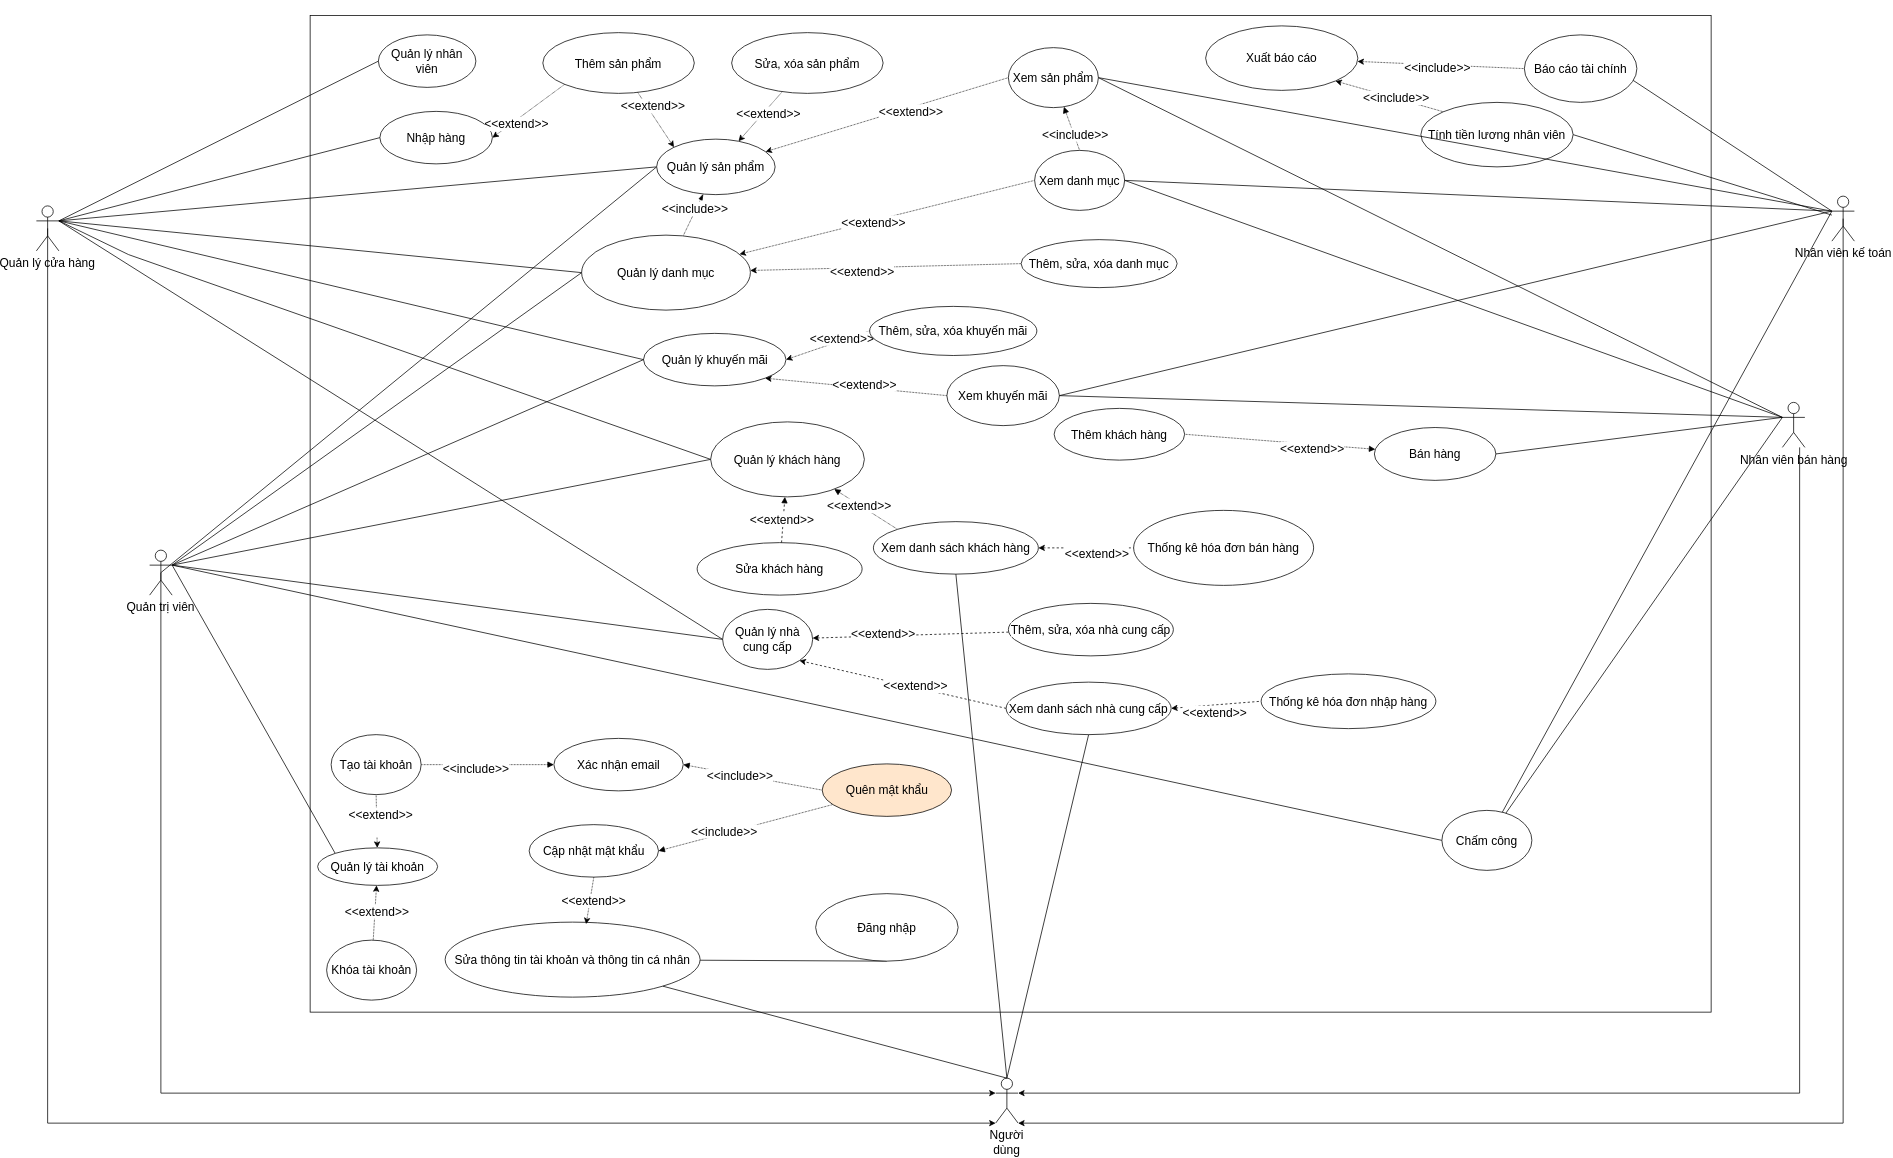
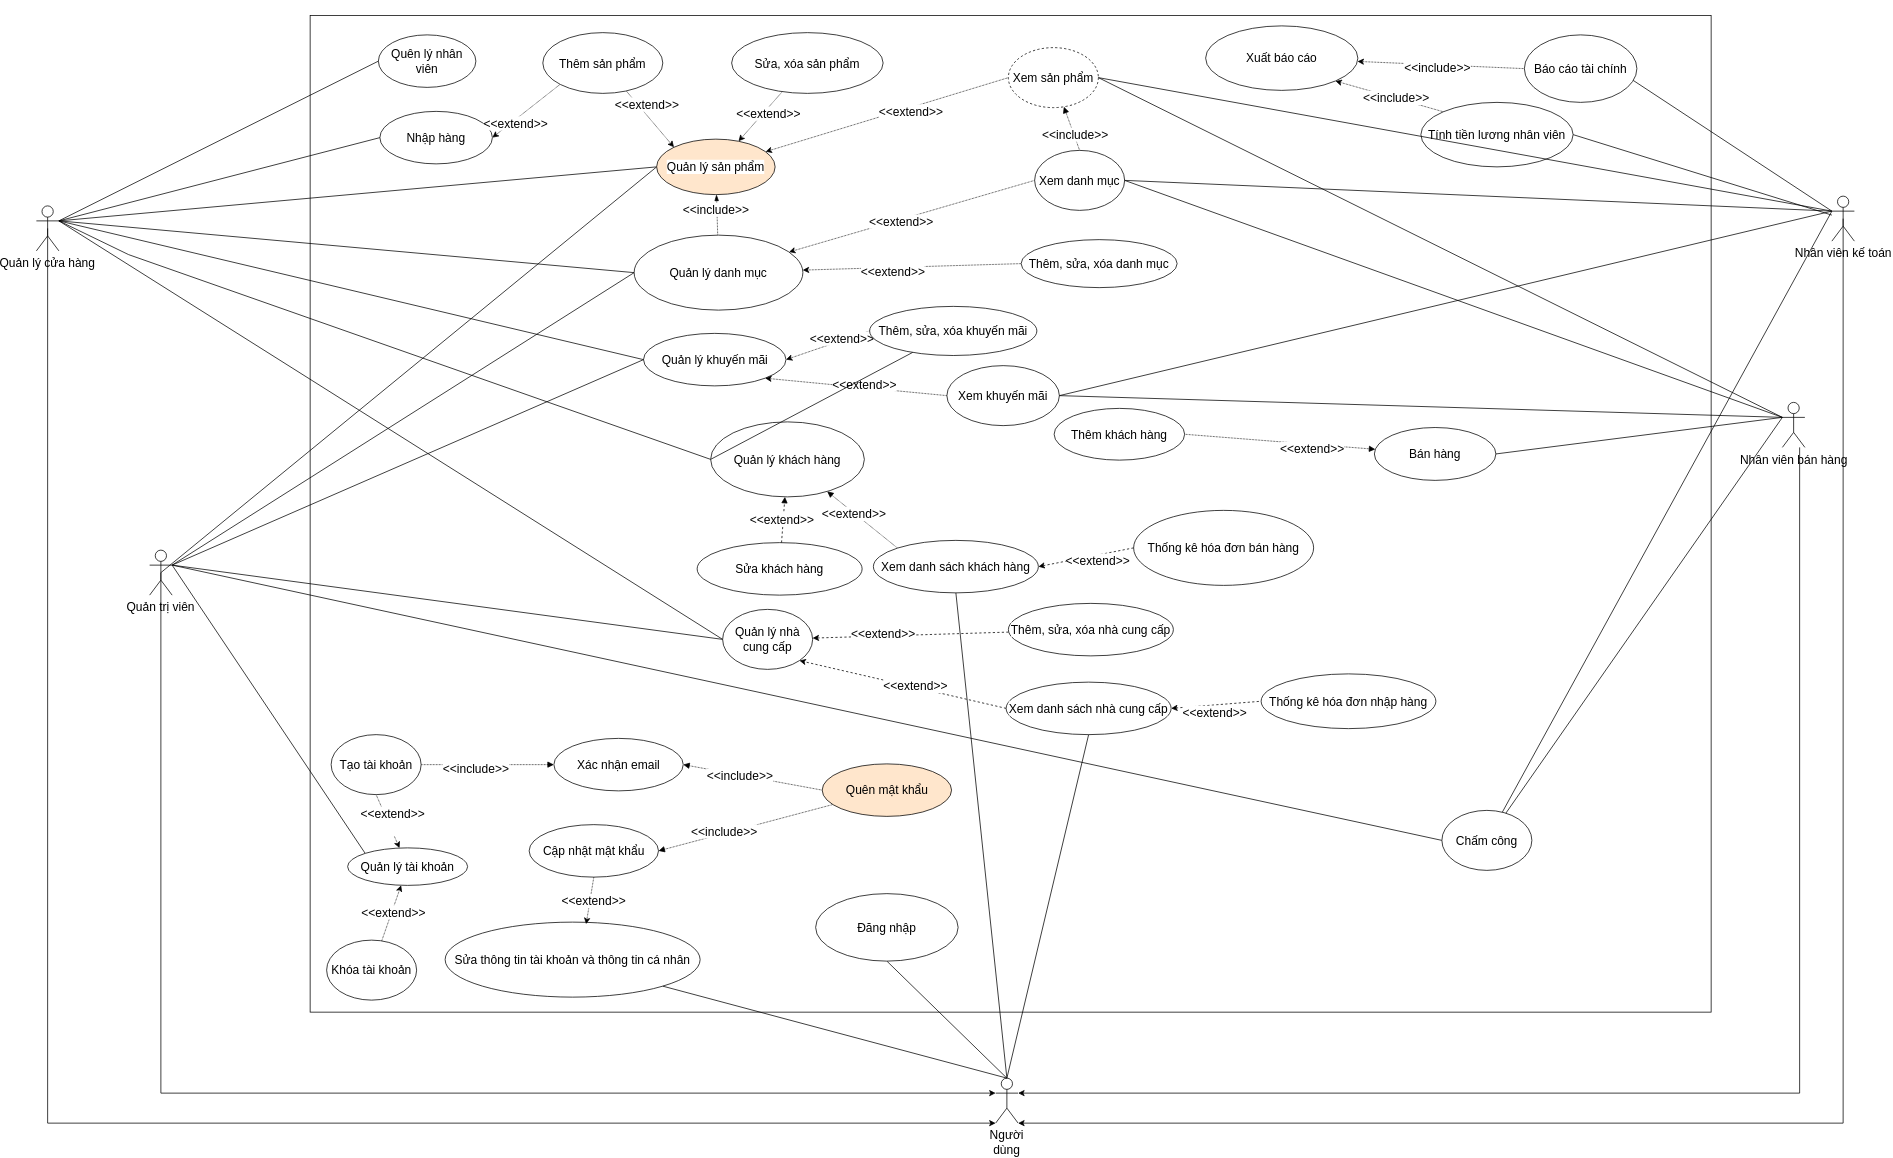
node "Quản lý nhân viên": label "Quản lý nhân viên" -> "Quên lý nhân viên"
node "Thêm sản phẩm": size 152x61 -> 120x61
node "Xem sản phẩm": style solid -> dashed
node "Quản lý sản phẩm": fillcolor #ffffff -> #ffe6cc
node "Quản lý danh mục": moved (666, 273) -> (719, 273)
edge "Quản lý khách hàng" -- "Quản trị viên": now "Quản lý khách hàng" -- "Thêm, sửa, xóa khuyến mãi"
node "Xem danh sách khách hàng": moved (956, 548) -> (956, 567)
node "Quản lý tài khoản": moved (378, 867) -> (408, 867)
edge "Đăng nhập" -- "Sửa thông tin tài khoản và thông tin cá nhân": now "Đăng nhập" -- "Người dùng"
